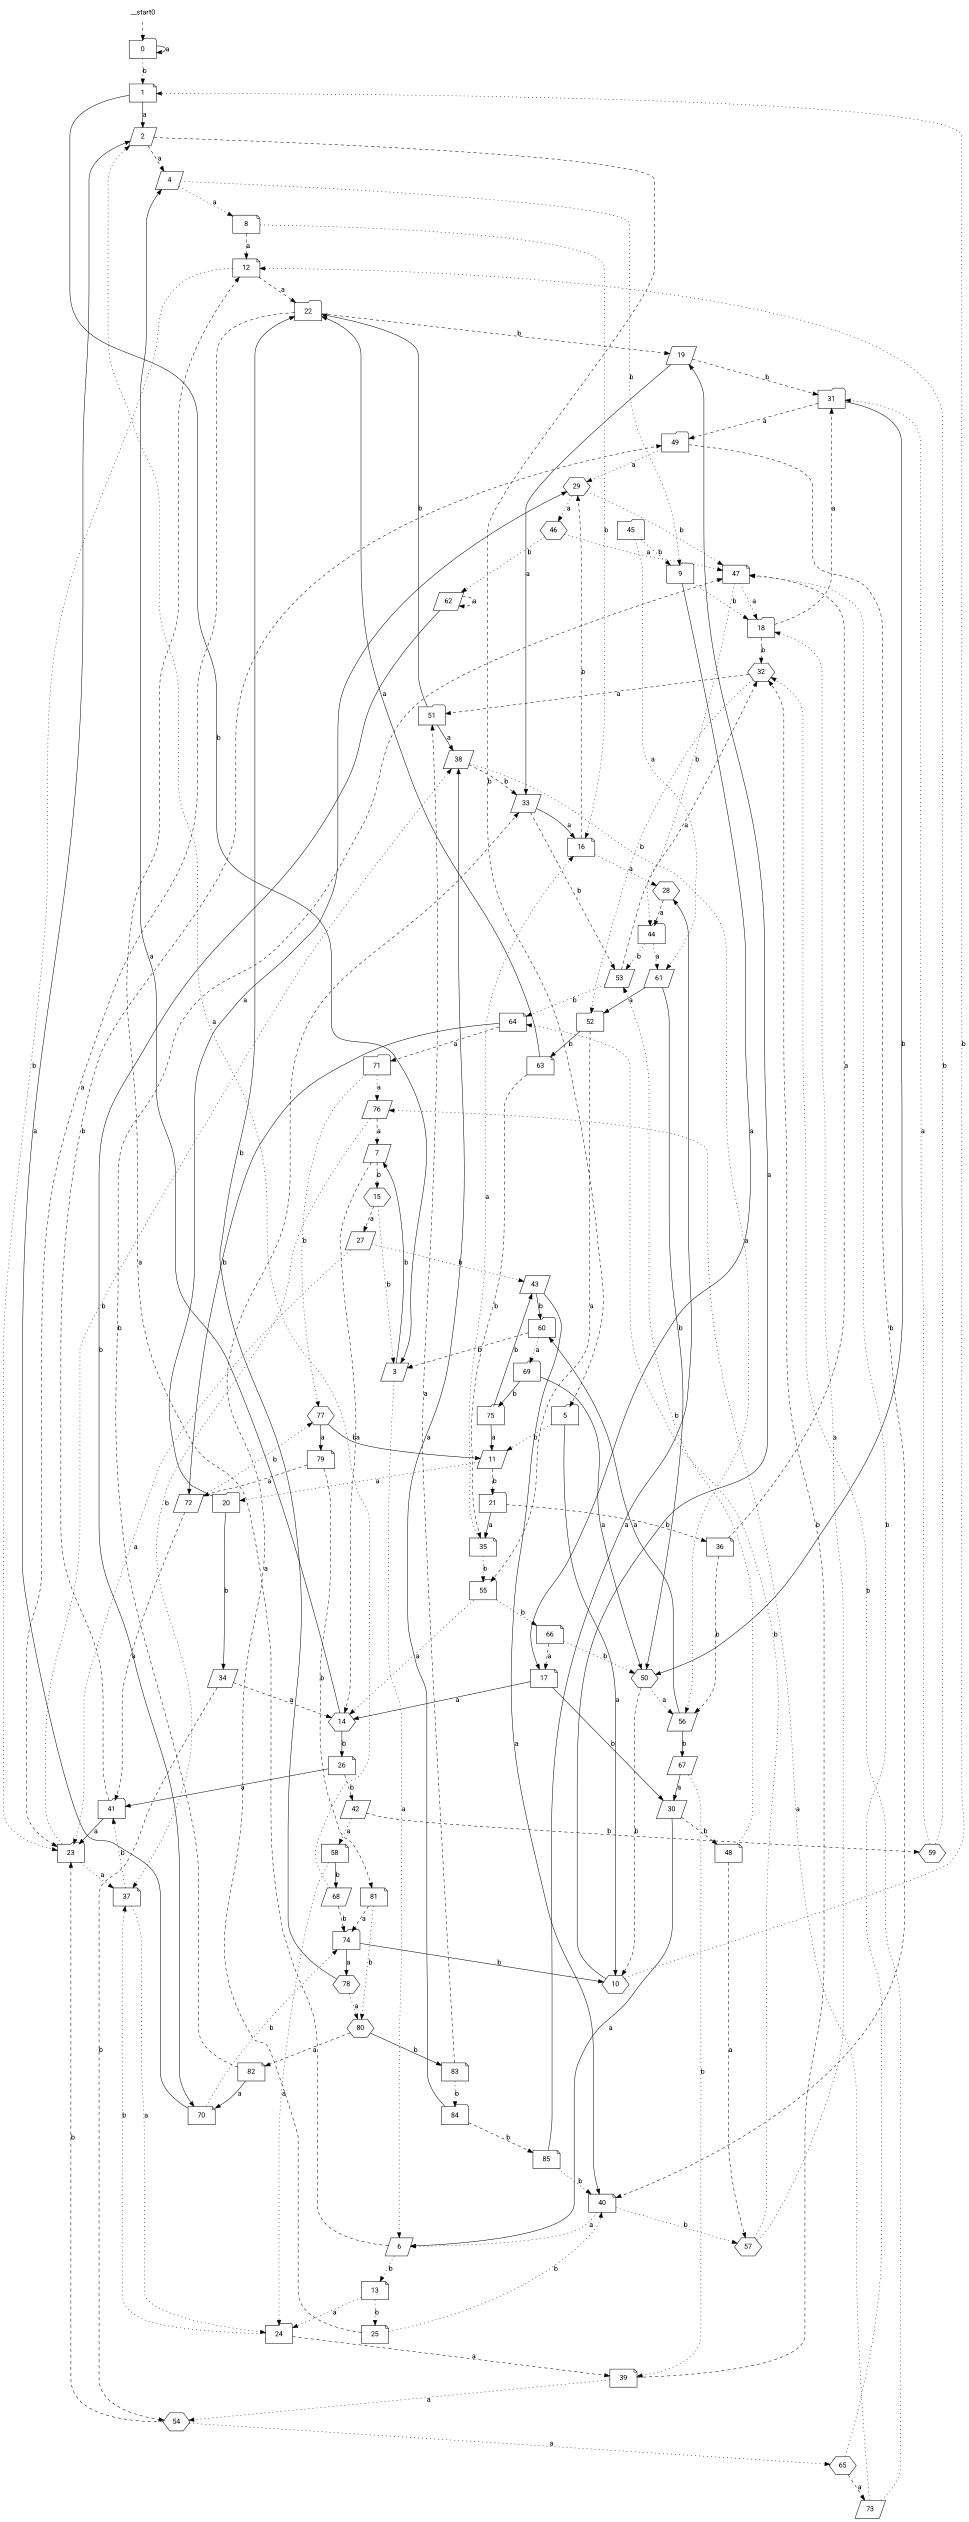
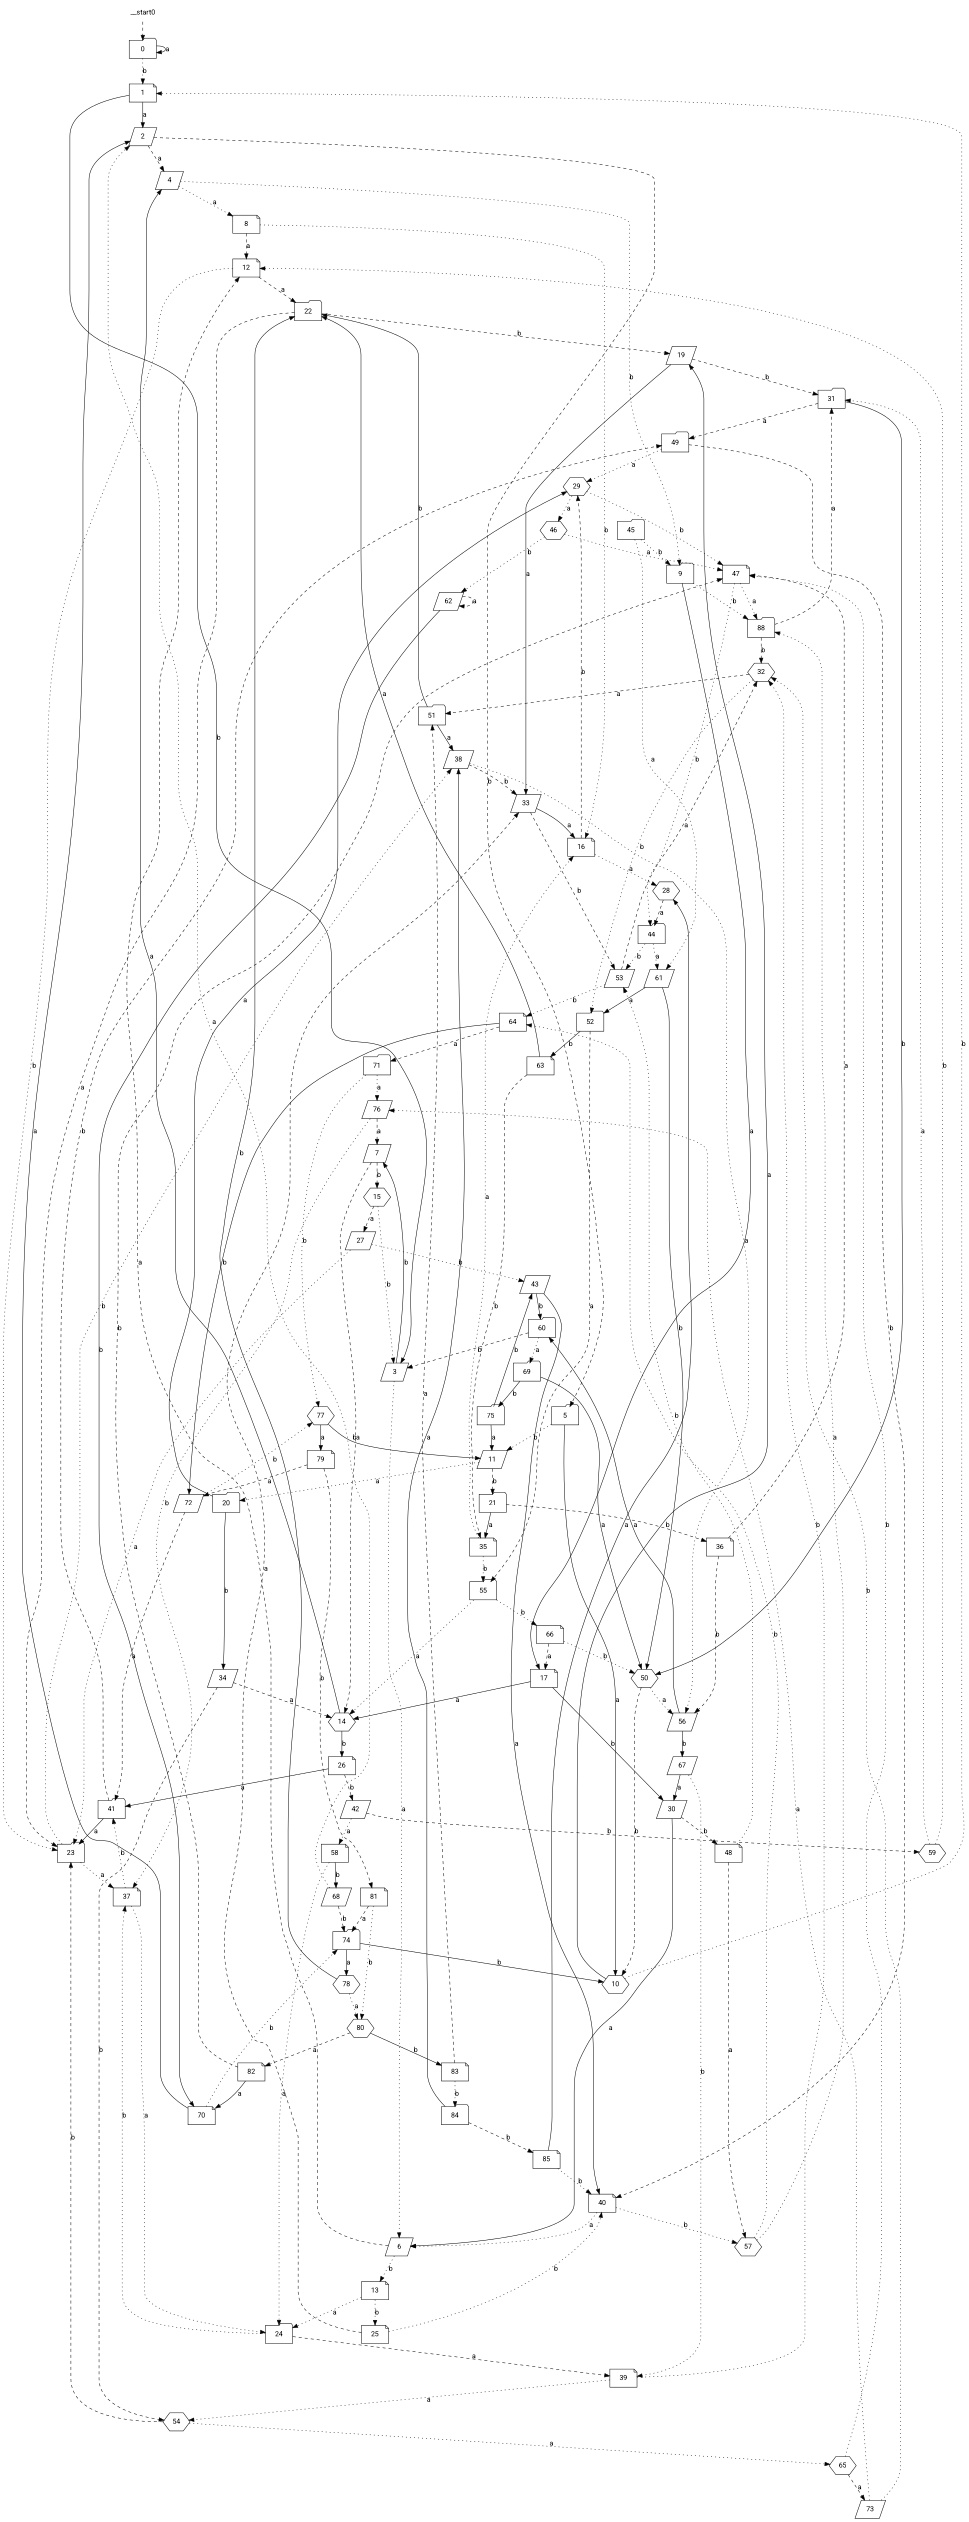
node "18": label "18" -> "88"
edge "39" -> "32": style dashed -> dotted
